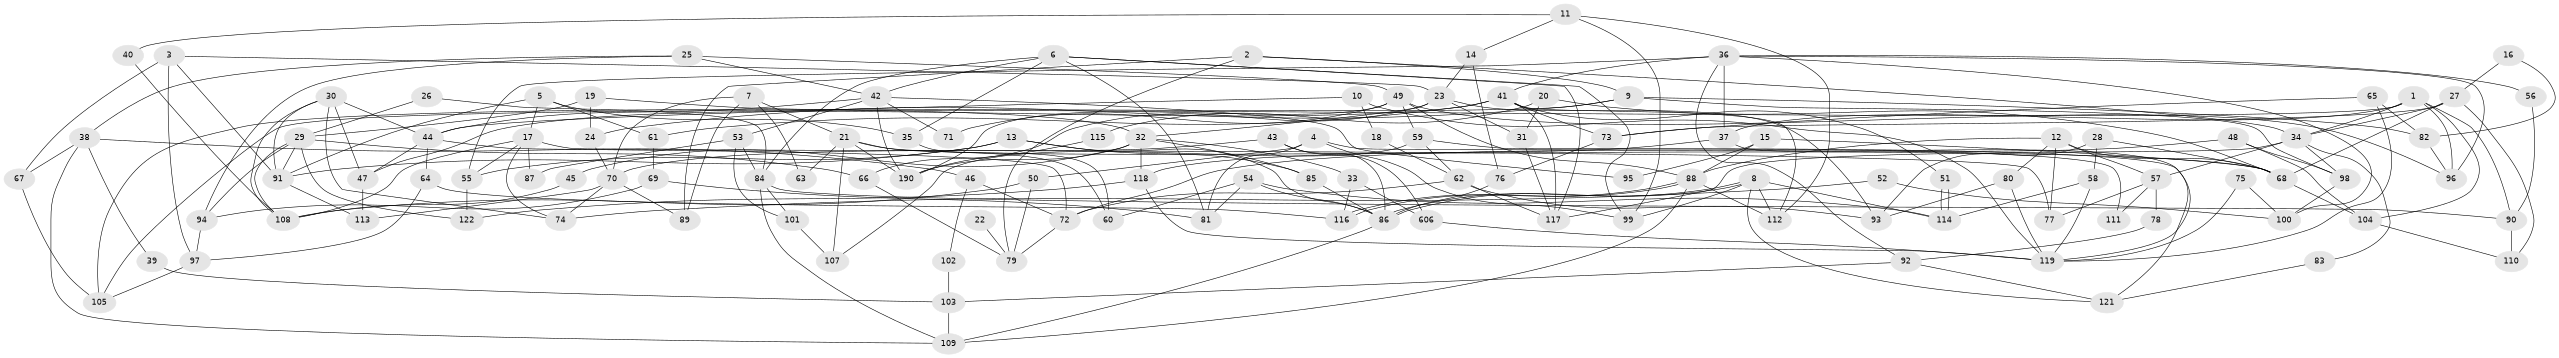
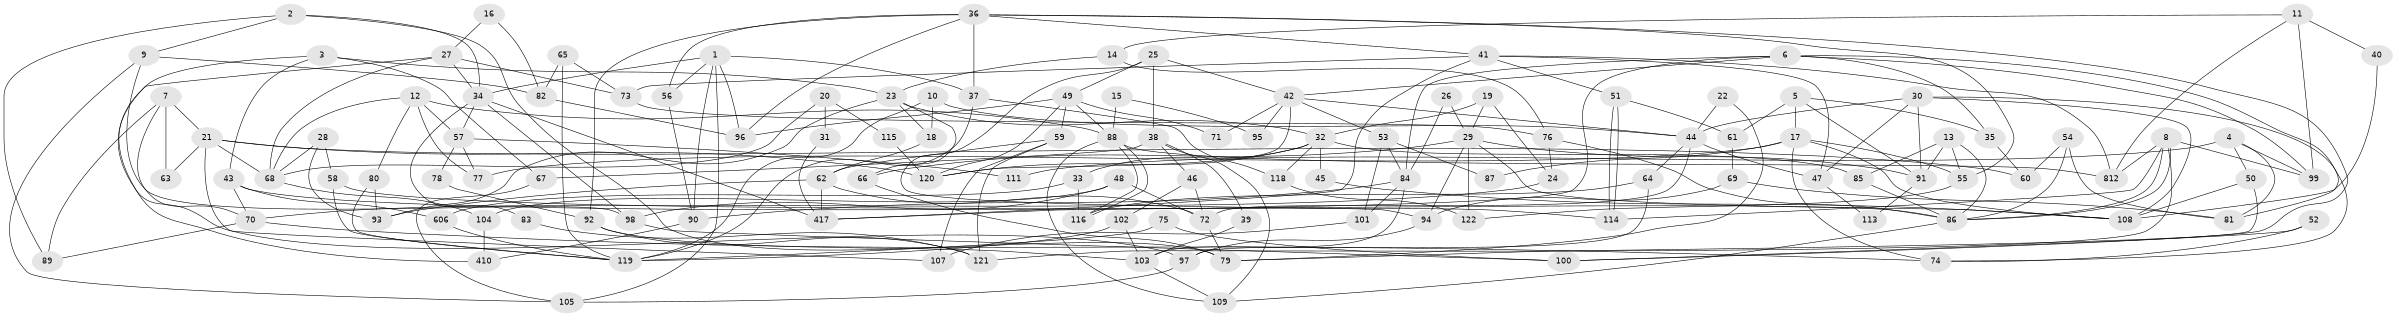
edge "9" -- "24": now "76" -- "24"
edge "3" -- "91": now "3" -- "43"
edge "22" -- "44": added
edge "23" -- "31": now "23" -- "18"
edge "41" -- "61": now "51" -- "61"
edge "15" -- "68": removed
node "190": label "190" -> "120"
edge "1" -- "104": now "1" -- "56"
edge "54" -- "114": removed
edge "70" -- "113": removed
node "117": label "117" -> "417"
node "112": label "112" -> "812"
edge "118" -- "119": now "102" -- "119"
node "110": label "110" -> "410"
edge "84" -- "109": now "84" -- "103"
